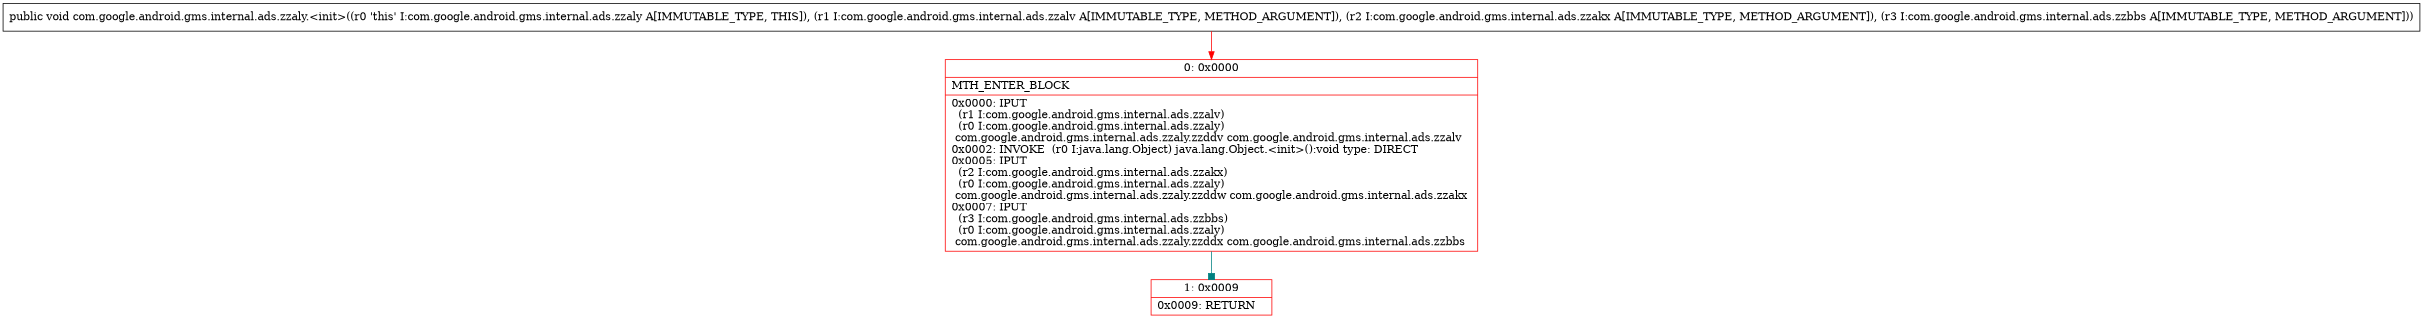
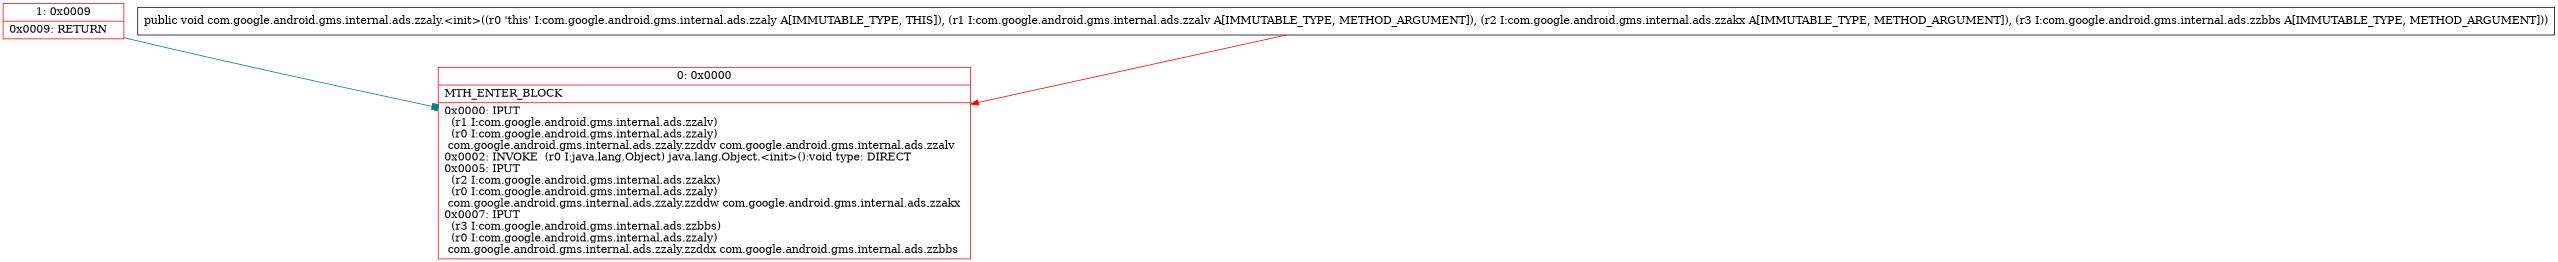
edge "0: 0x0000" -> "1: 0x0009": reversed
